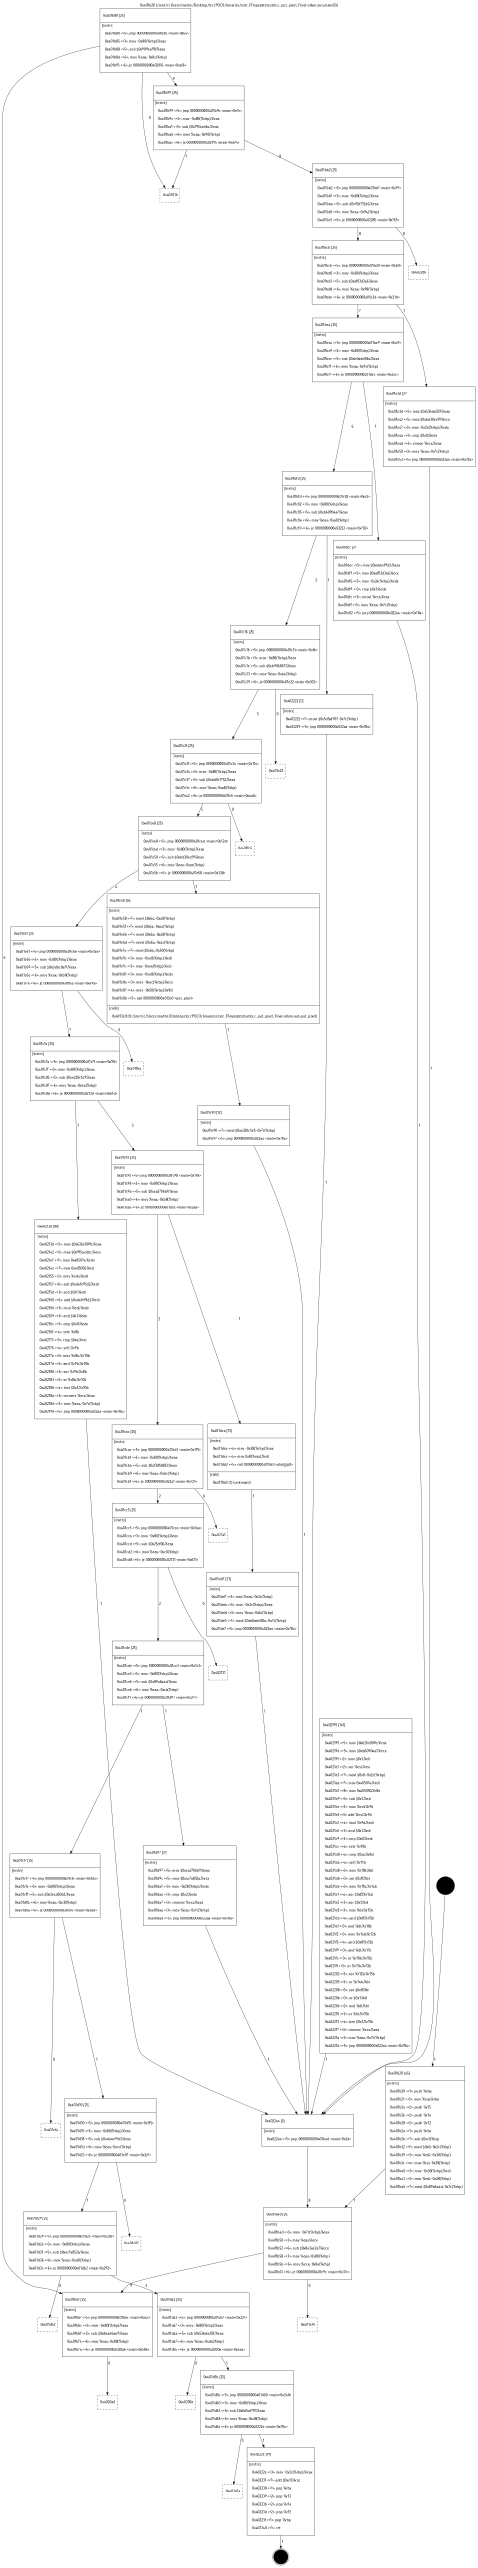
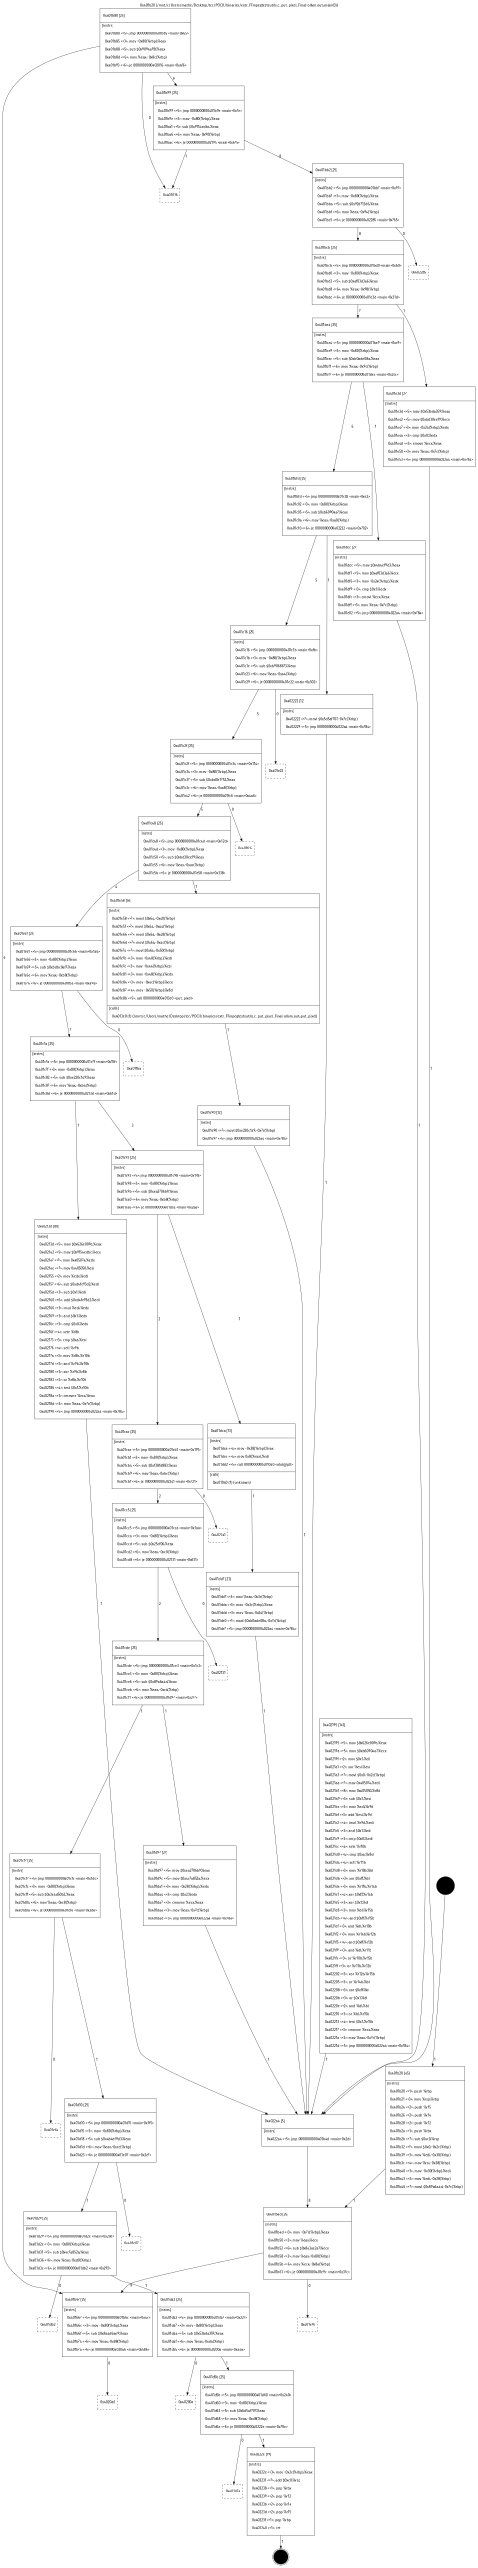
edge "0x401d29 [25]" -> "0x401d42 [25]": label " 3" -> " 1"
